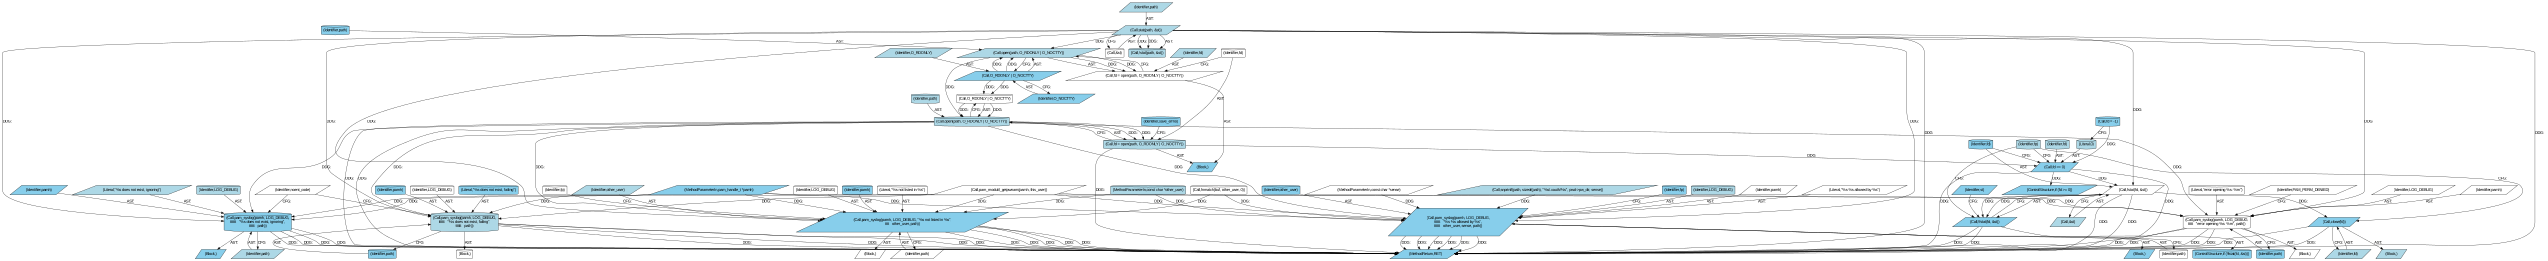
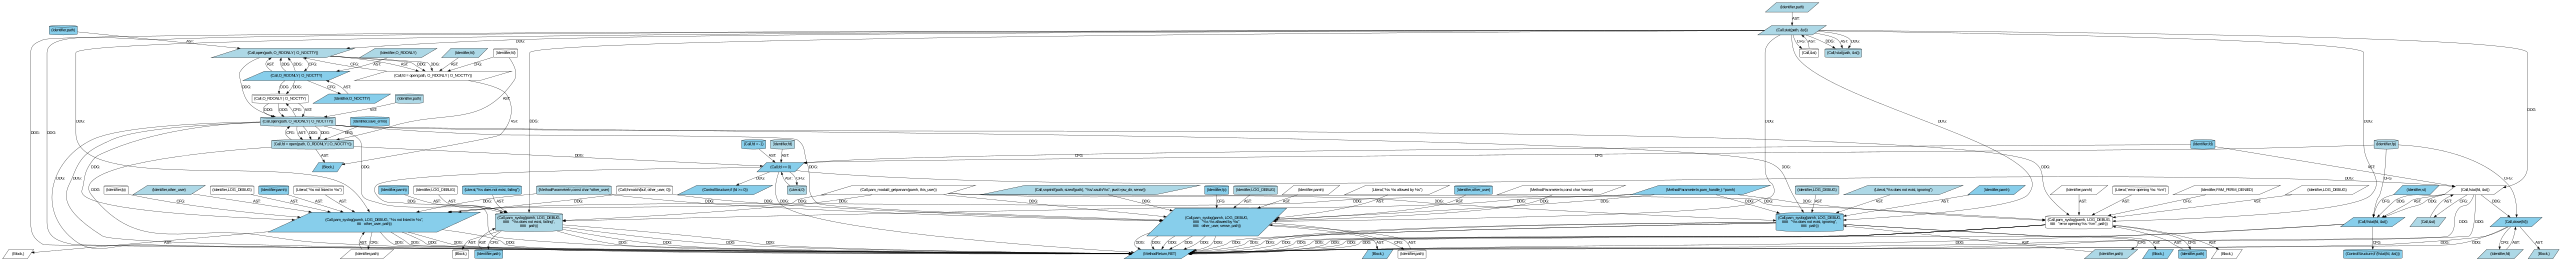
edge "(Call,fd = -1)" -> "(Literal,0)": now "(Call,fd >= 0)" -> "(Literal,0)"
edge "(Call,fd = -1)" -> "(Call,fd >= 0)": label "DDG: " -> "AST: "
node "(Identifier,noent_code)": removed
edge "(Call,!fstat(fd, &st))" -> "(Call,fstat(fd, &st))": removed, label "CFG:"
edge "(Call,!fstat(fd, &st))" -> "(ControlStructure,if (!fstat(fd, &st)))": label "AST: " -> "CFG: "
